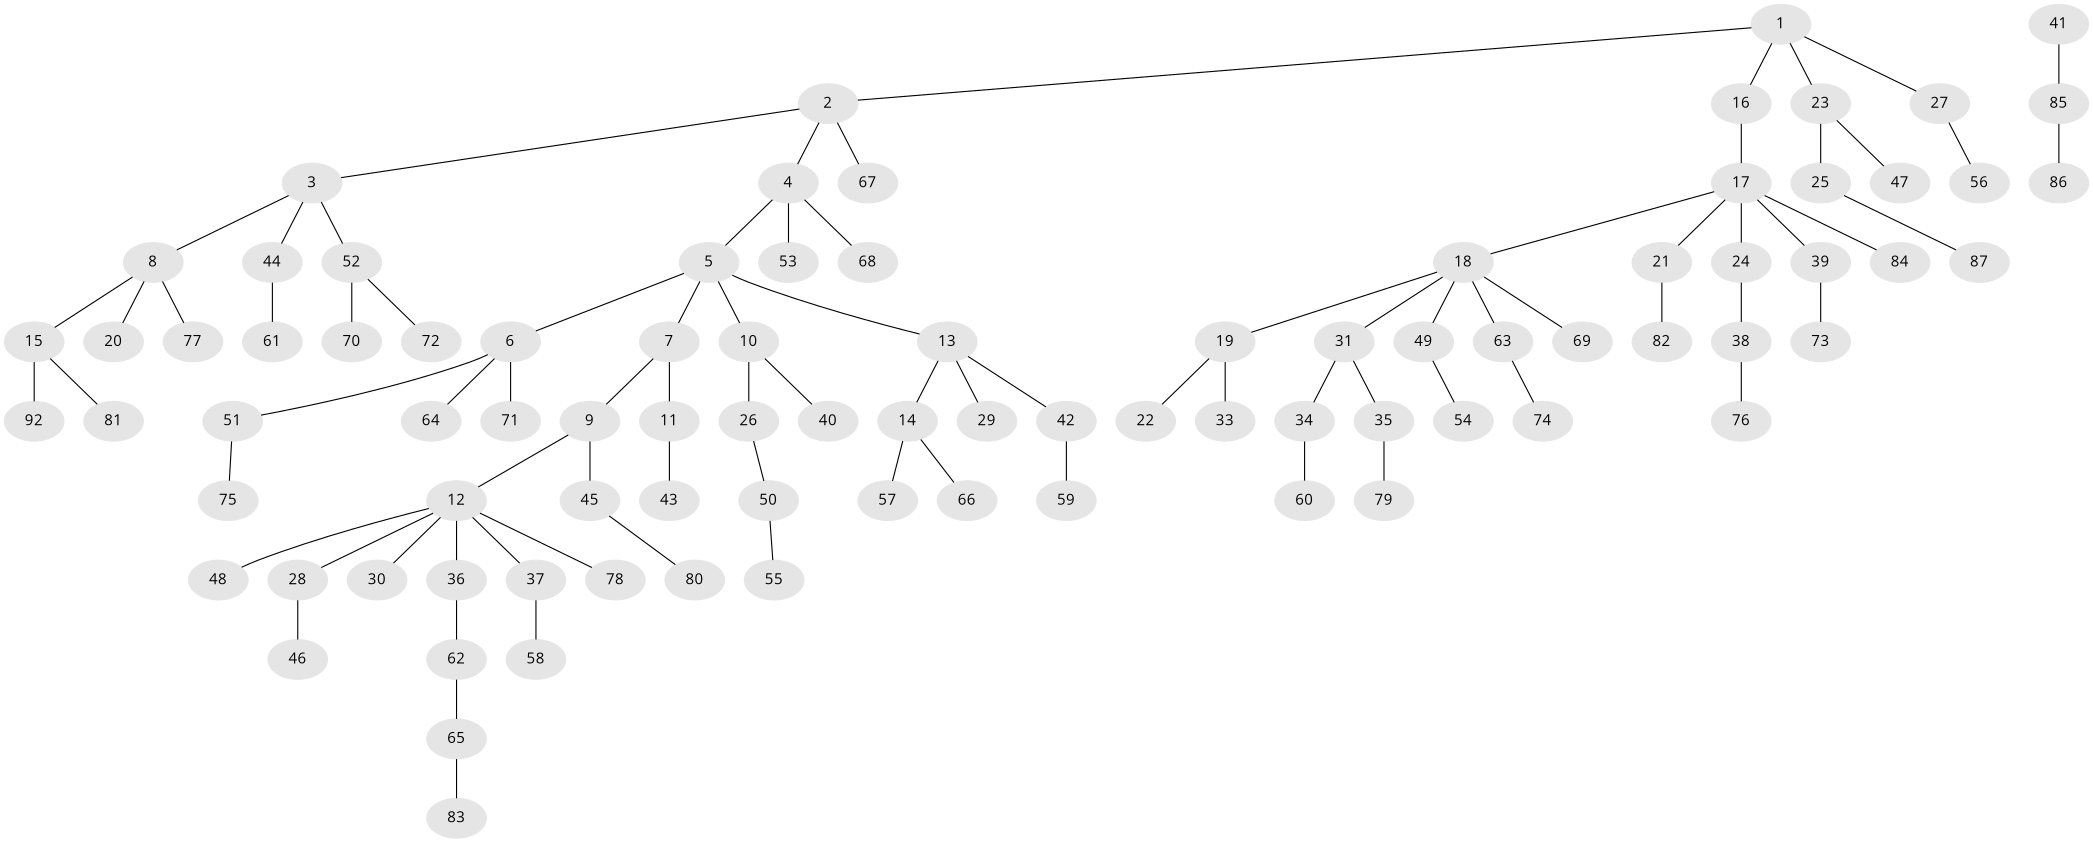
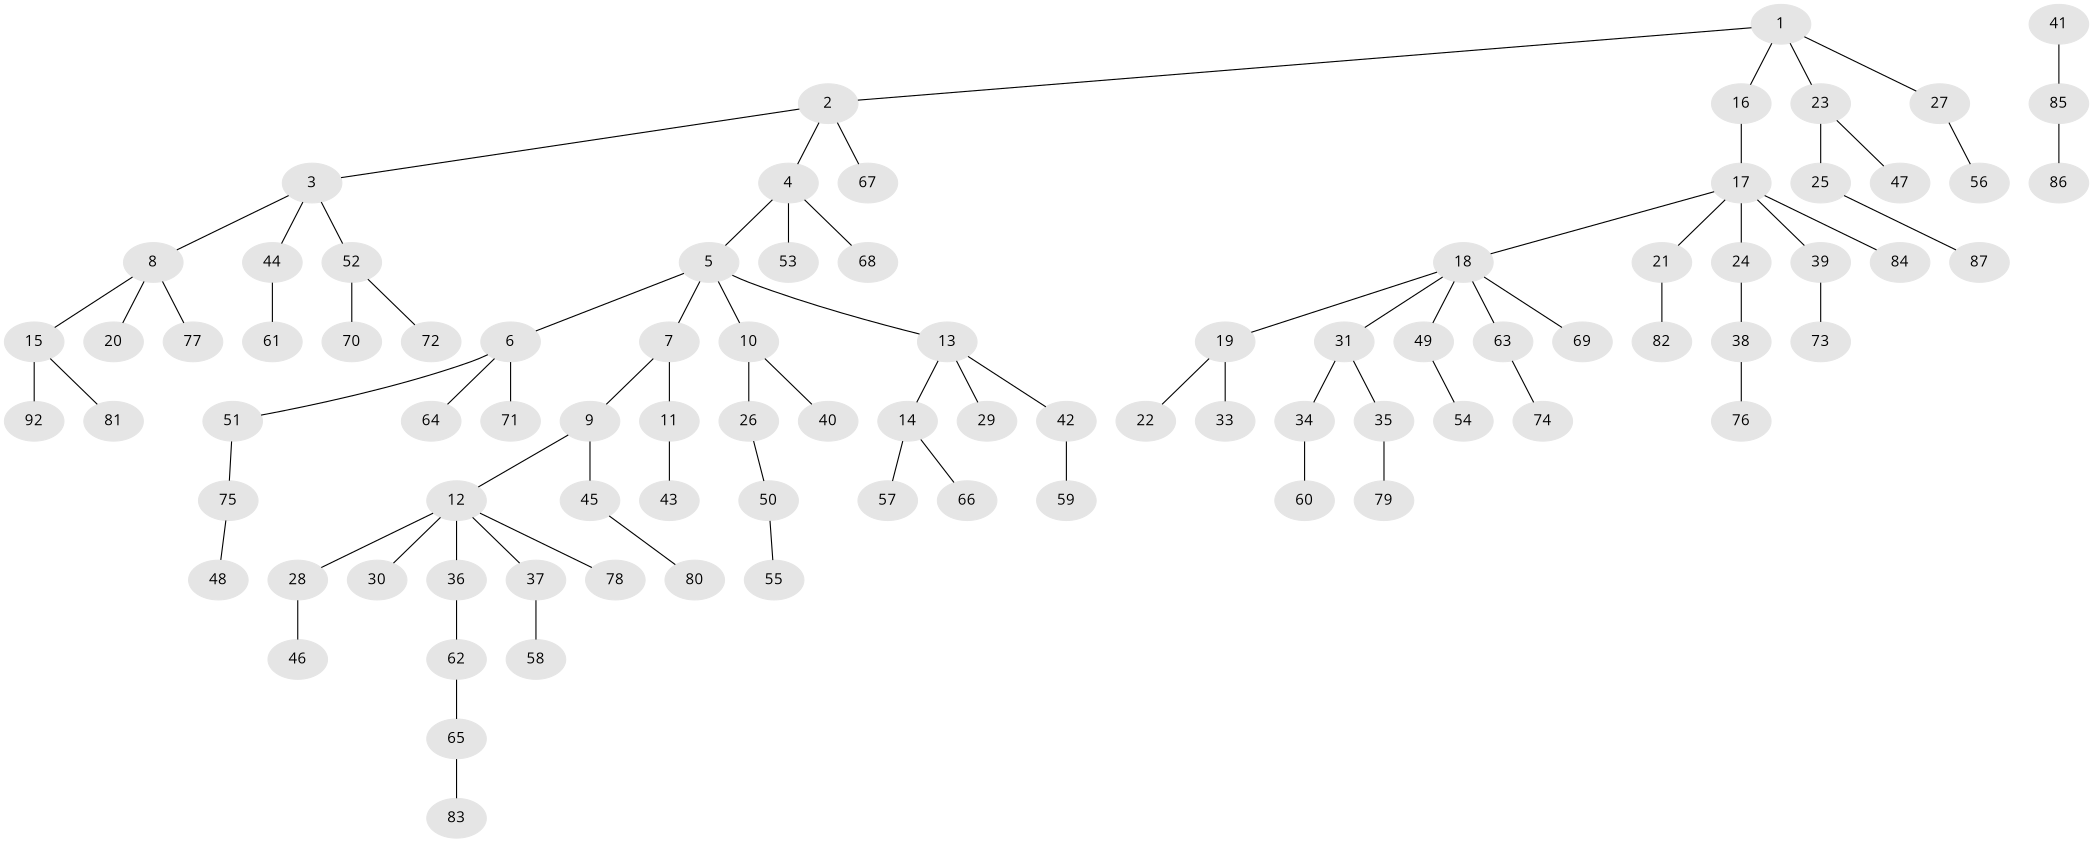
edge "12" -- "48": now "75" -- "48"
